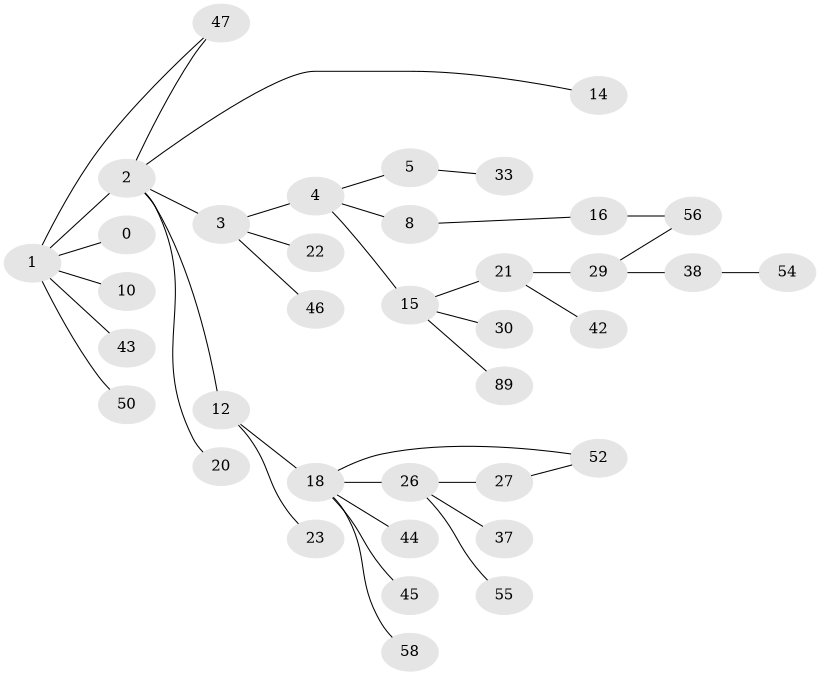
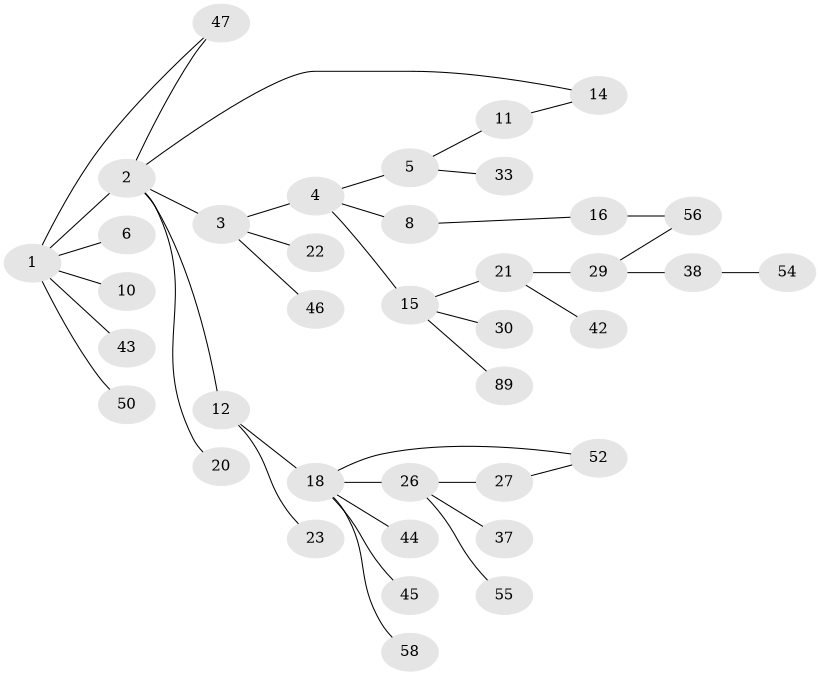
node "11": added
node "0": label "0" -> "6"
